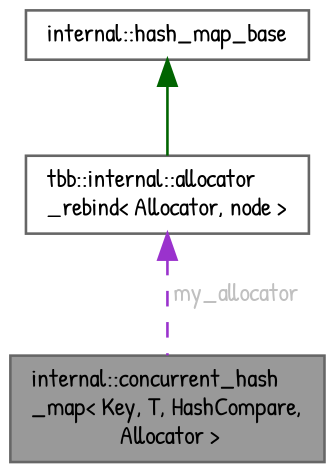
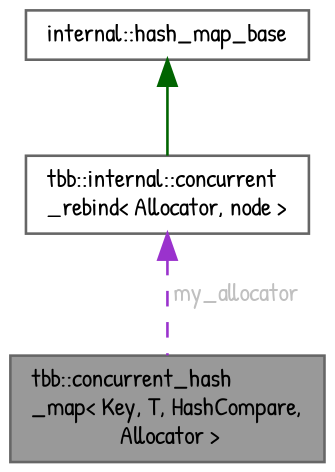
node "tbb::internal::allocator _rebind< Allocator, node >": label "tbb::internal::allocator _rebind< Allocator, node >" -> "tbb::internal::concurrent _rebind< Allocator, node >"
node "internal::concurrent_hash _map< Key, T, HashCompare, Allocator >": label "internal::concurrent_hash _map< Key, T, HashCompare, Allocator >" -> "tbb::concurrent_hash _map< Key, T, HashCompare, Allocator >"
